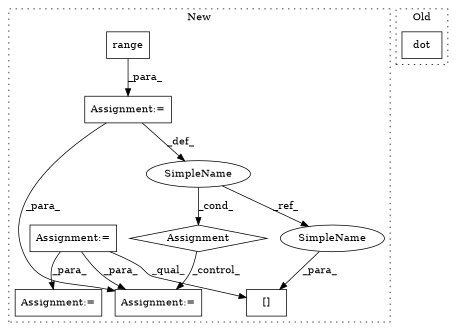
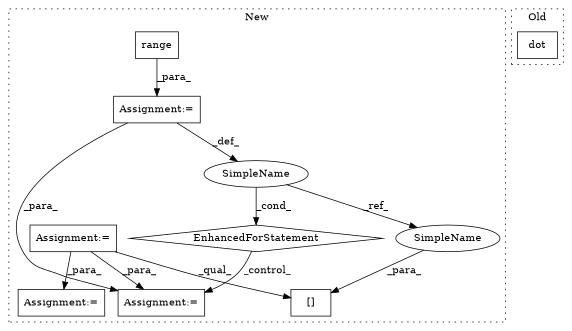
node "Assignment": label "Assignment" -> "EnhancedForStatement"
